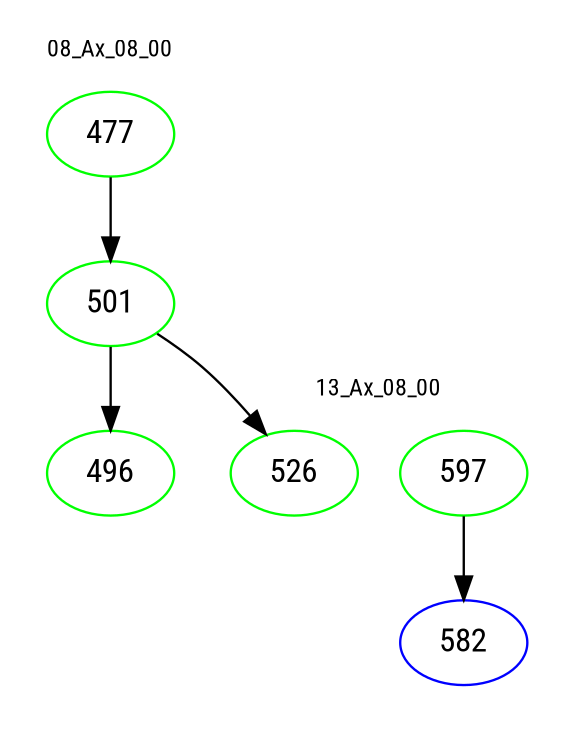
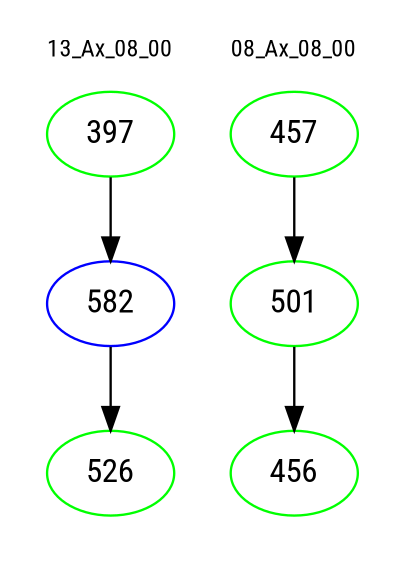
node "477": label "477" -> "457"
edge "501" -> "526": now "582" -> "526"
node "496": label "496" -> "456"
node "597": label "597" -> "397"
